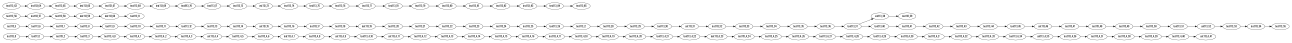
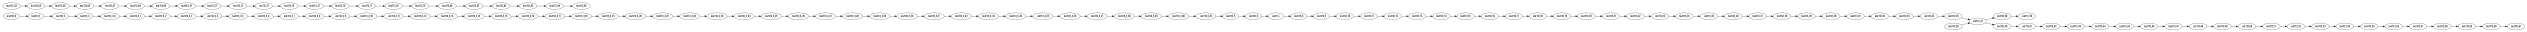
edge "test113_4_41" -> "test113_5": added
edge "test113_35" -> "test113_36": now "test113_35" -> "test113_37"
edge "test113_55" -> "test113_56": added
